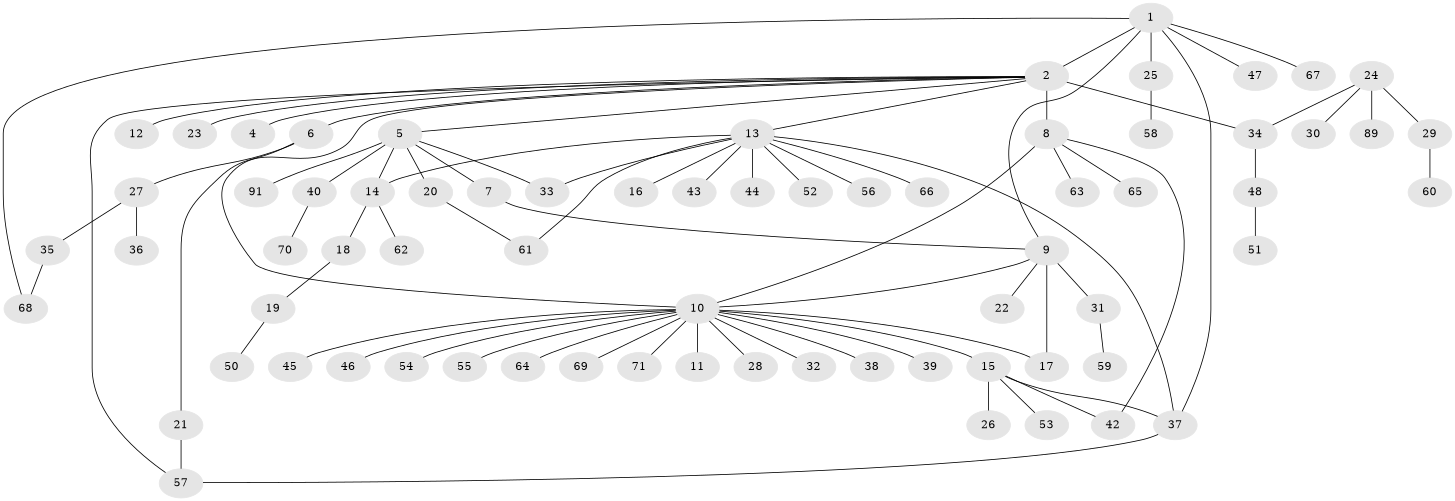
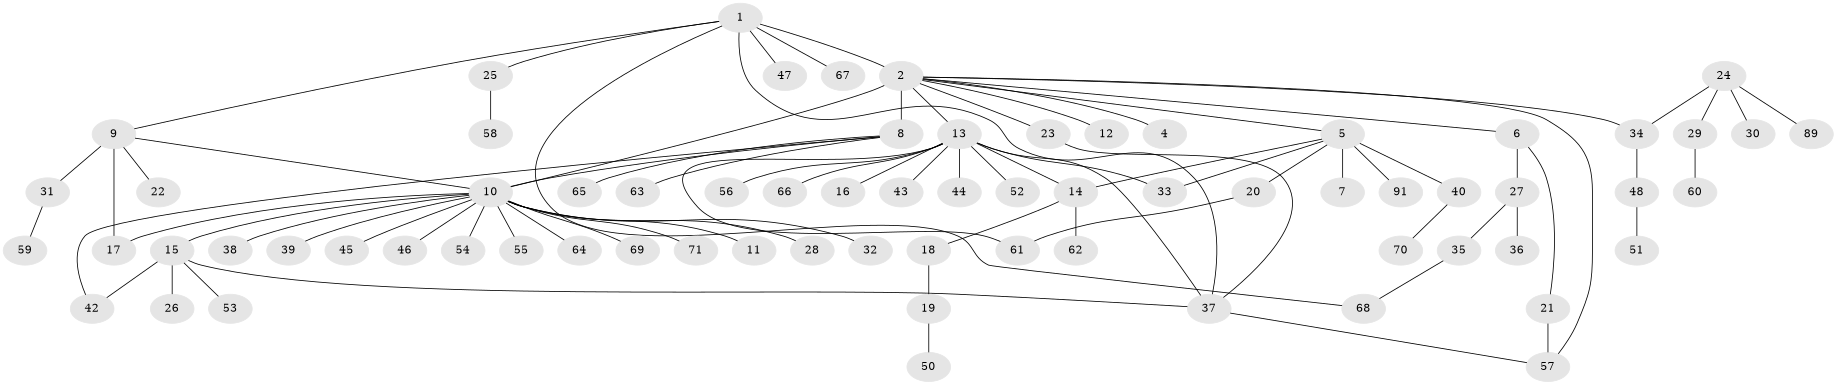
edge "23" -- "37": added
edge "7" -- "9": removed
